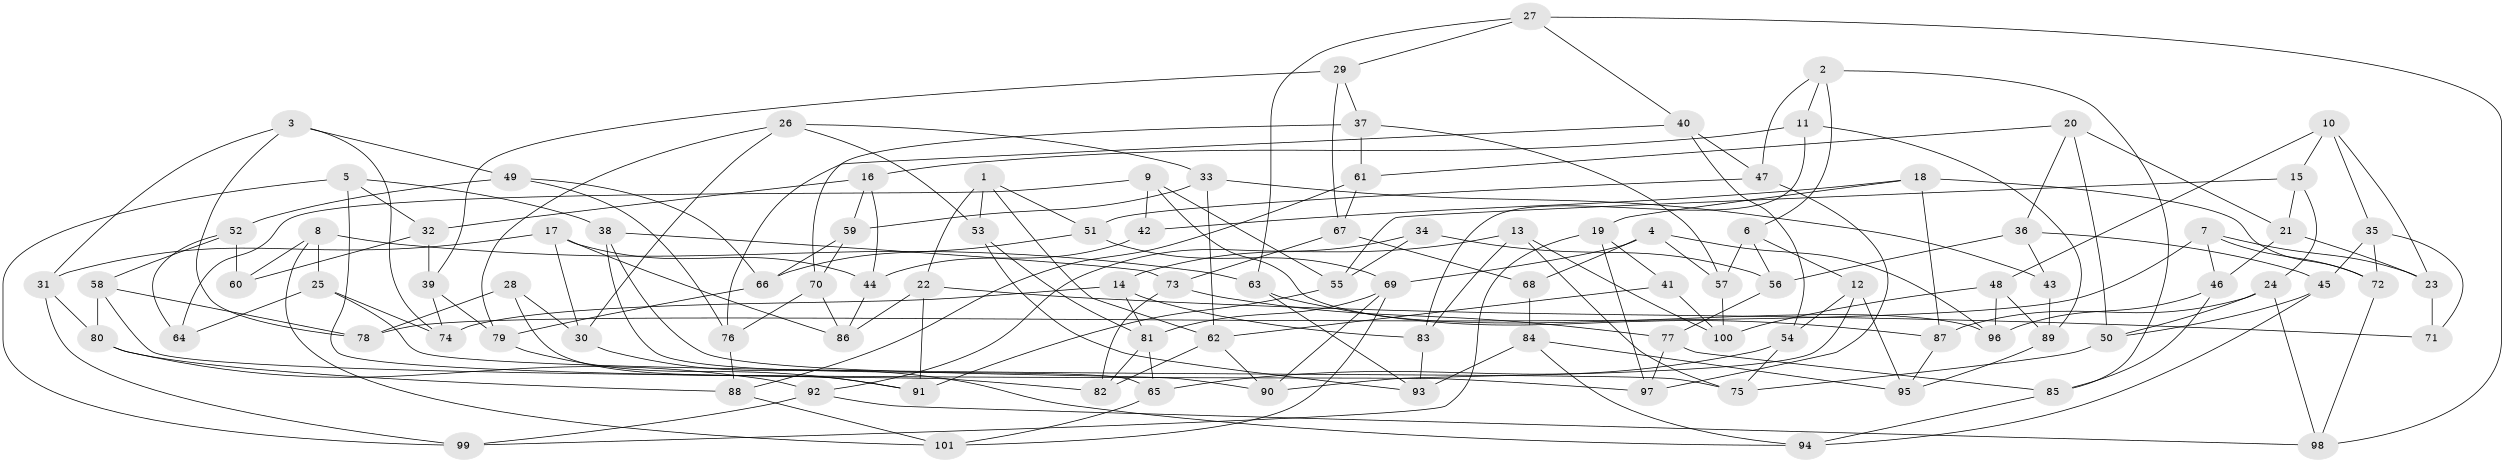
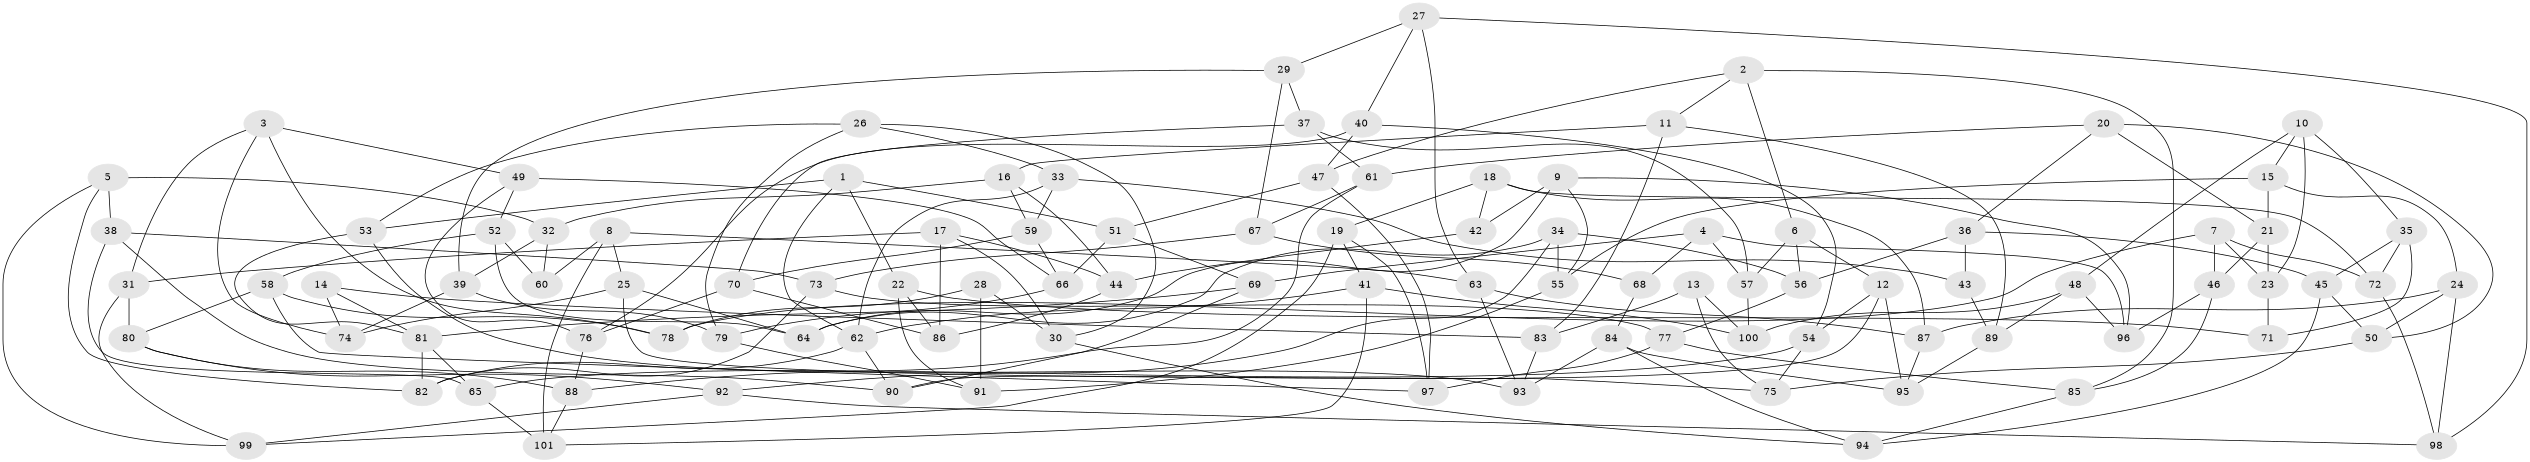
edge "13" -- "14": removed
edge "34" -- "64": added
edge "69" -- "101": now "41" -- "101"
